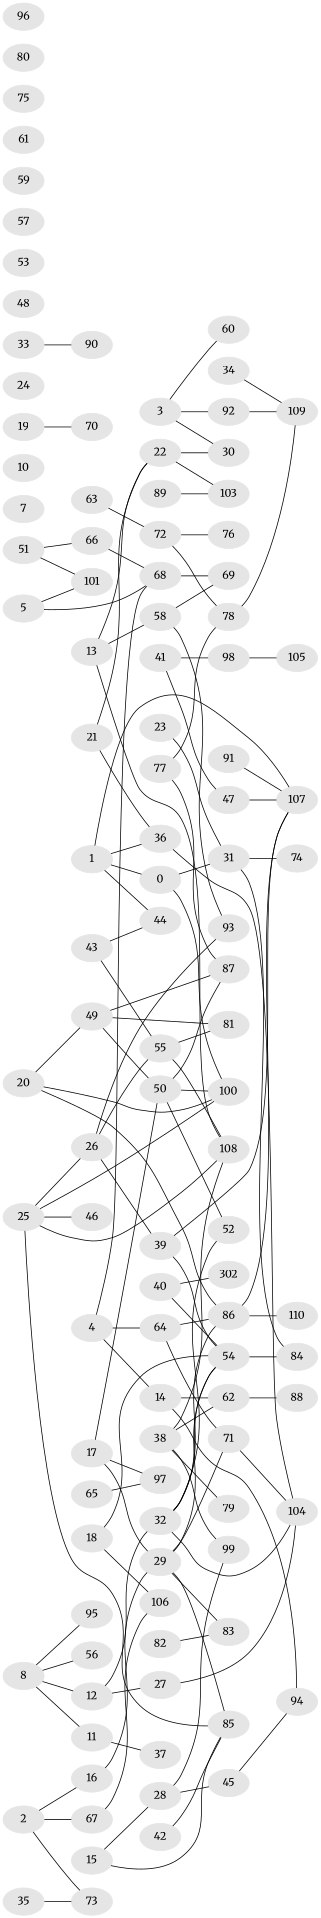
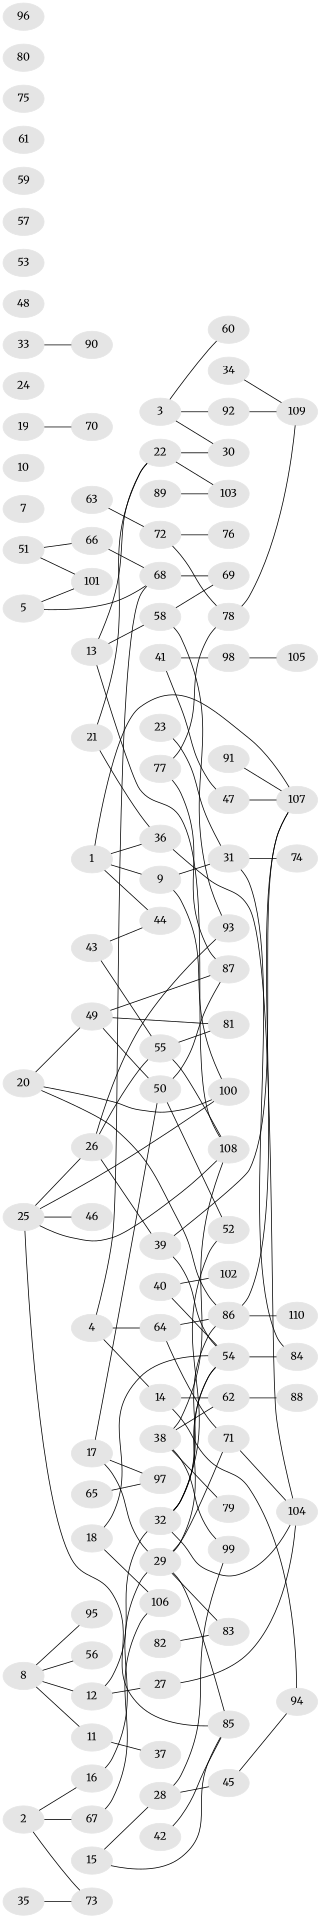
node "0": label "0" -> "9"
edge "50" -- "100": removed
node "302": label "302" -> "102"
